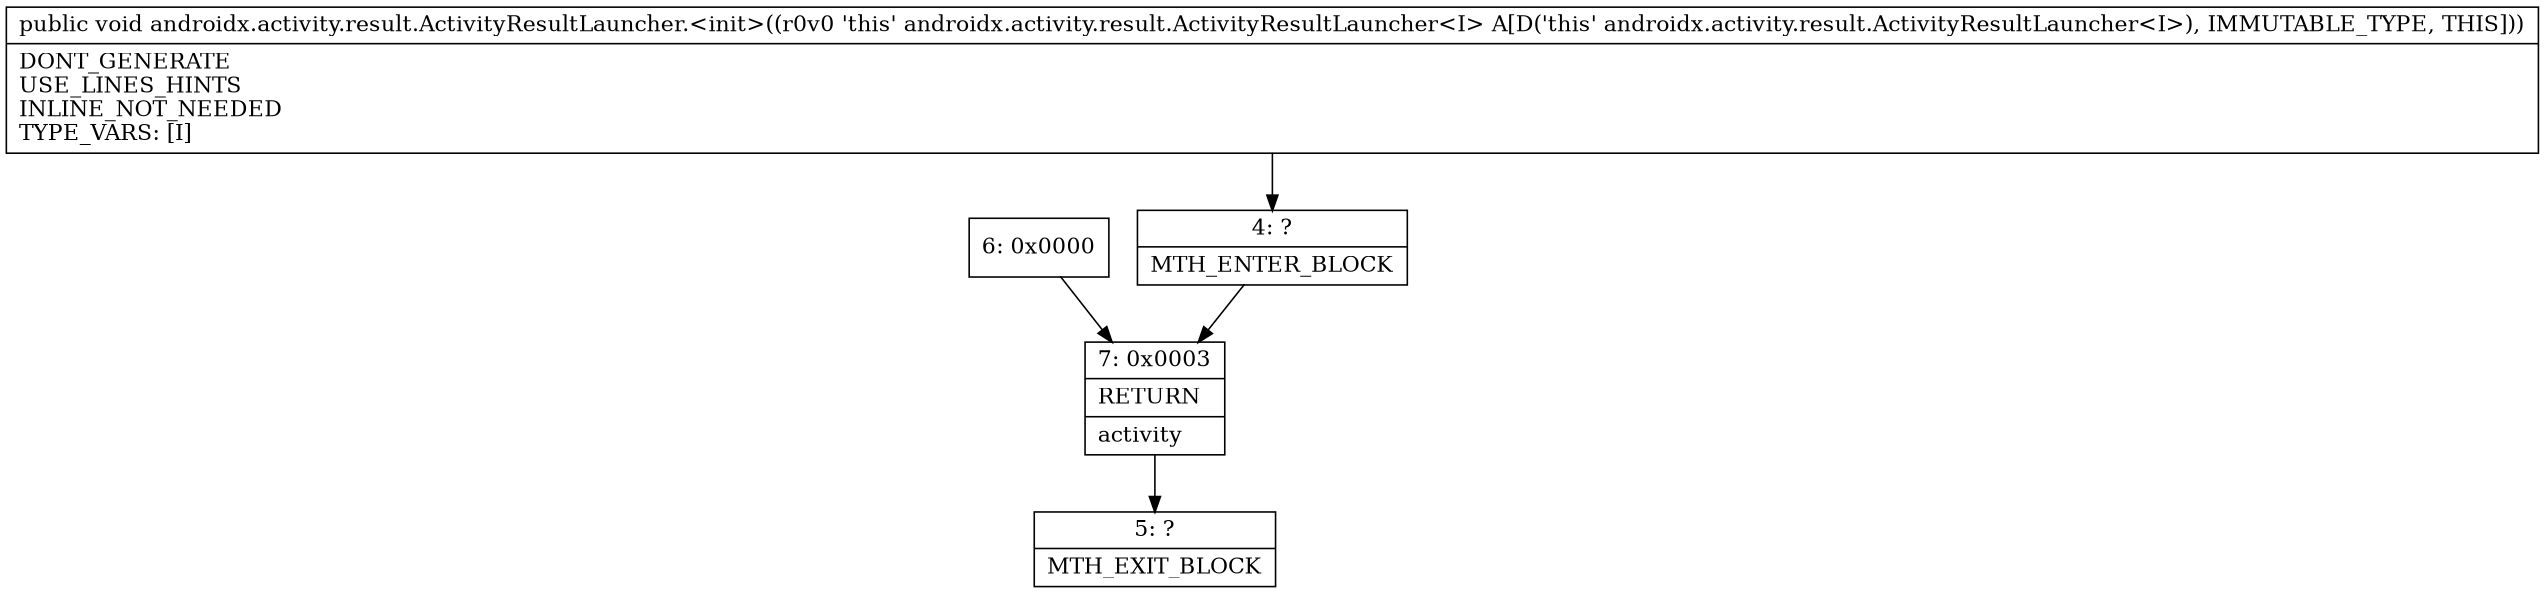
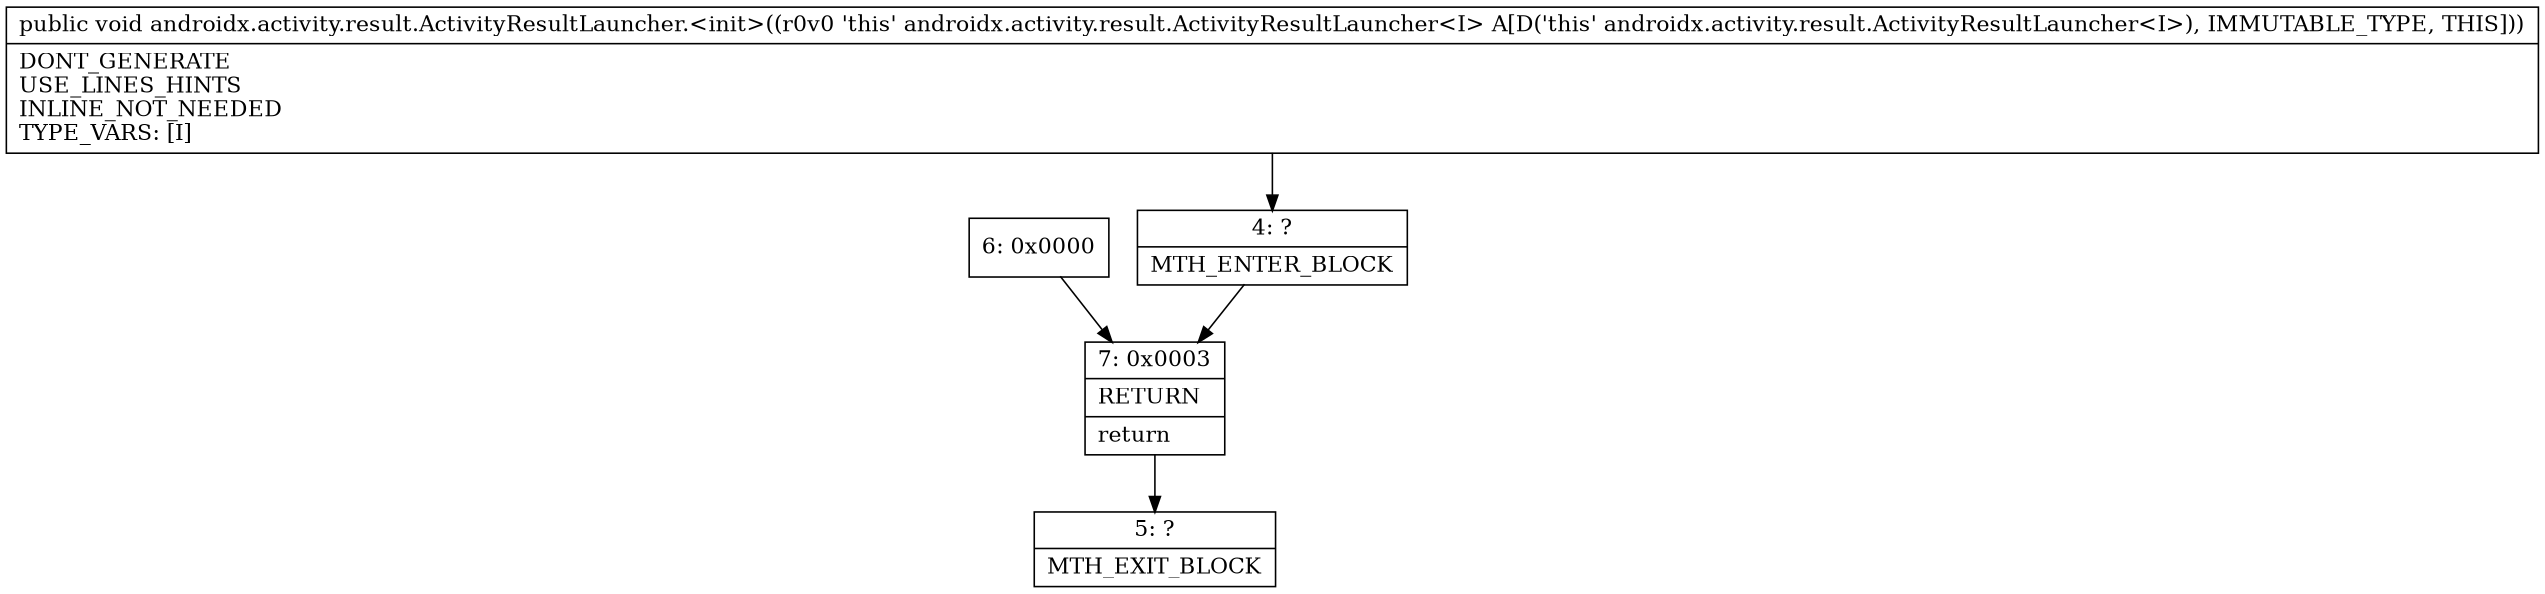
node "7: 0x0003": text "activity" -> "return"
